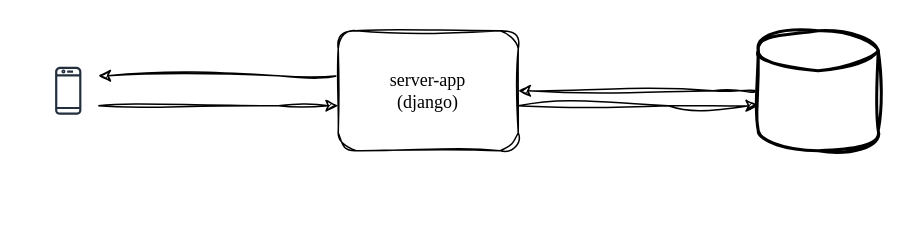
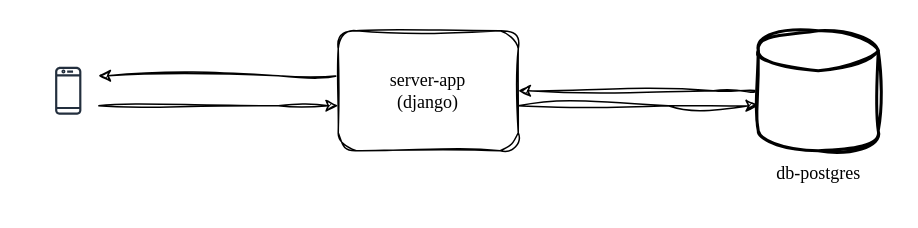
node "db-postgres": added
